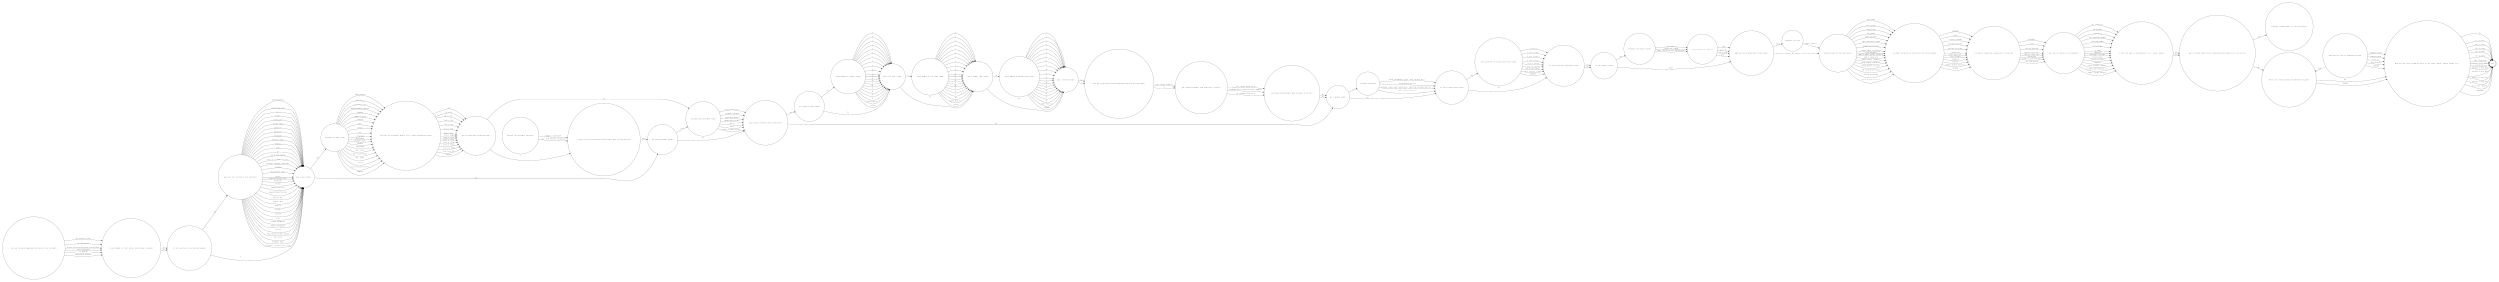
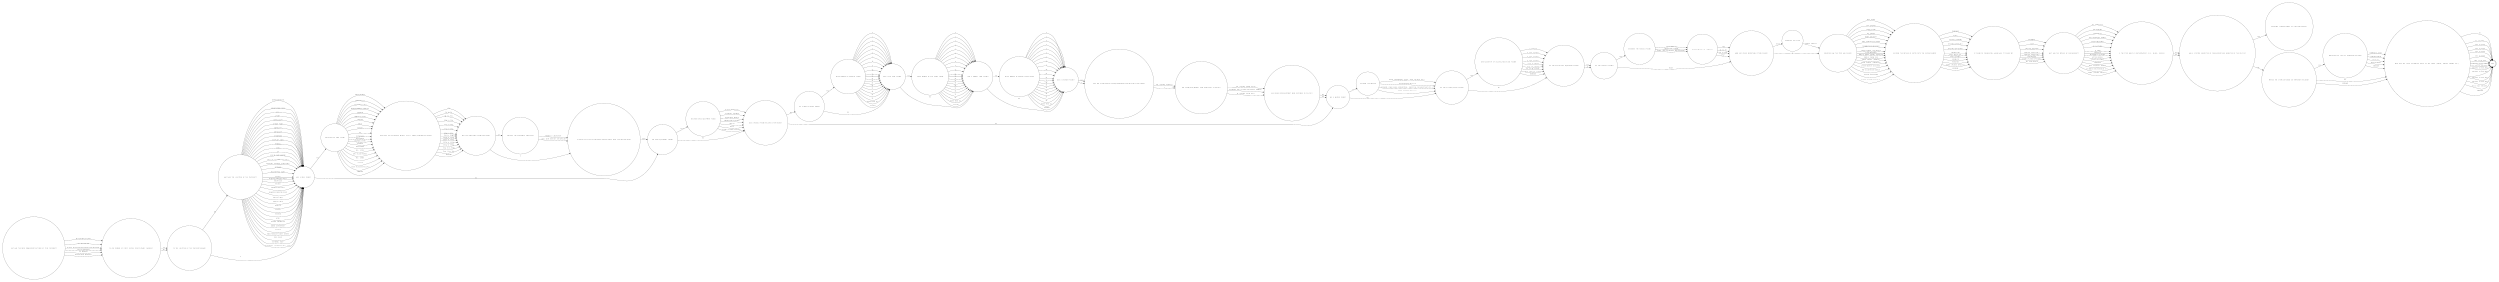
edge "DESCRIBE THE TYPE OF TEMPORARY RELEASE" -> "METHOD THE ITEMS OBTAINED ON TEMPORARY RELEASE?": reversed
edge "WAS THE SUBSTANCE FOUND ANALYSED?" -> "DESCRIBE DRUG EQUIPMENT FOUND": now "WAS THE SUBSTANCE FOUND ANALYSED?" -> "HOW WAS THE SUBSTANCE ANALYSED?"
